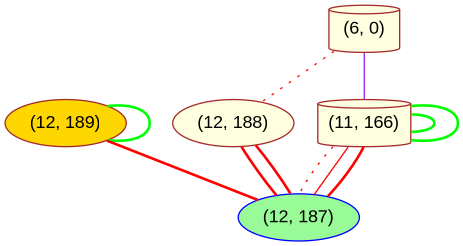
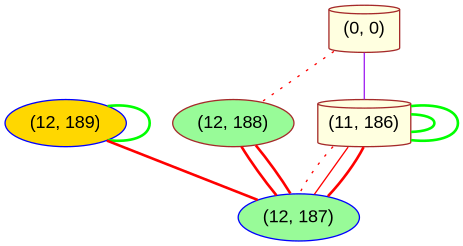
node "(6, 0)": label "(6, 0)" -> "(0, 0)"
node "(12, 189)": color brown -> blue
node "(12, 188)": fillcolor lightyellow -> palegreen
node "(11, 166)": label "(11, 166)" -> "(11, 186)"
